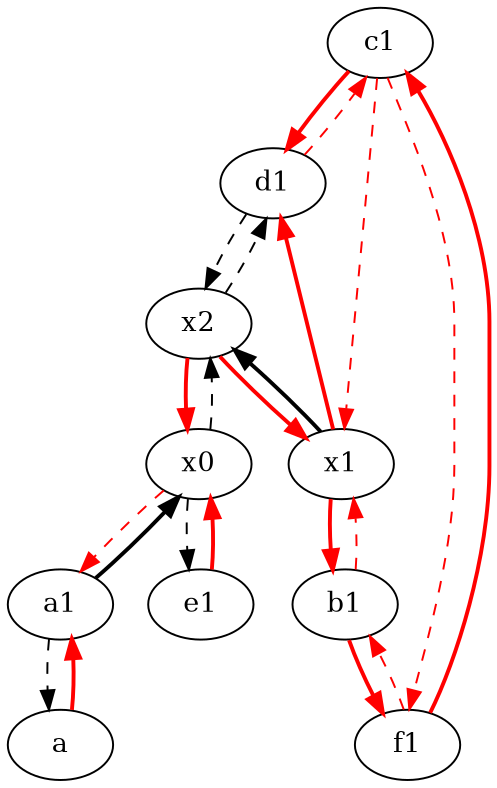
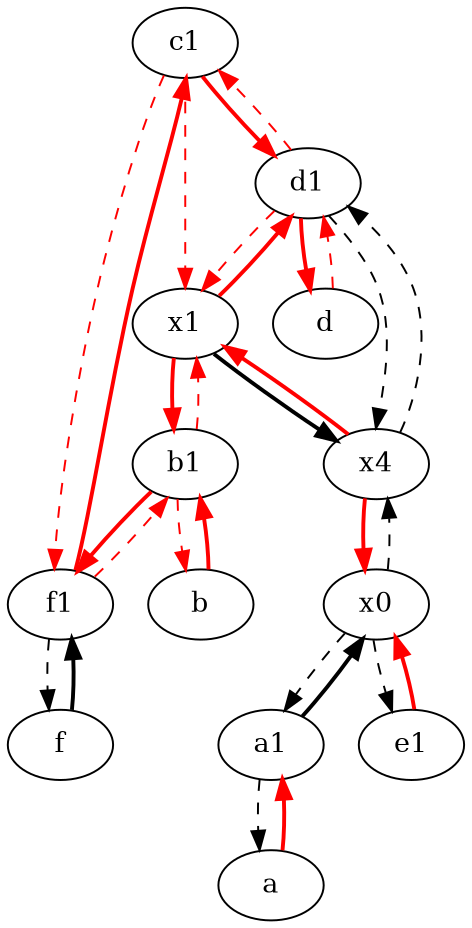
edge "d1" -> "x1": added
node "x2": label "x2" -> "x4"
node "d": added
edge "x0" -> "a1": color red -> black
node "b": added
node "f": added
